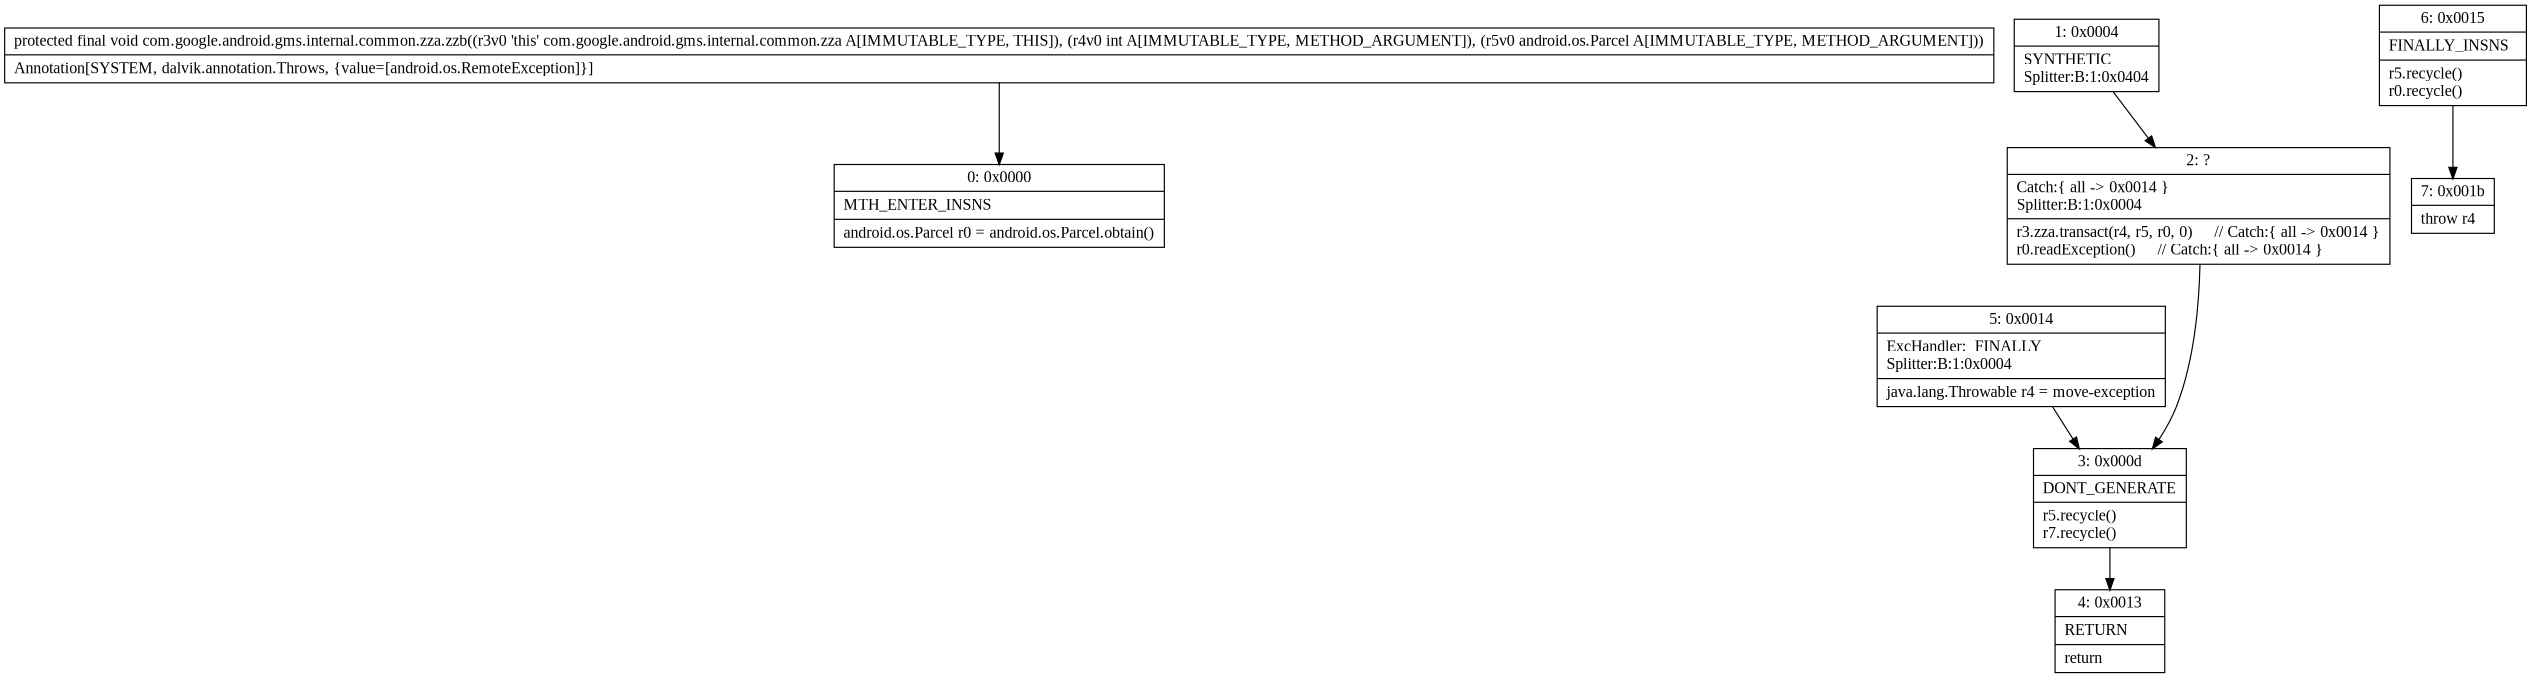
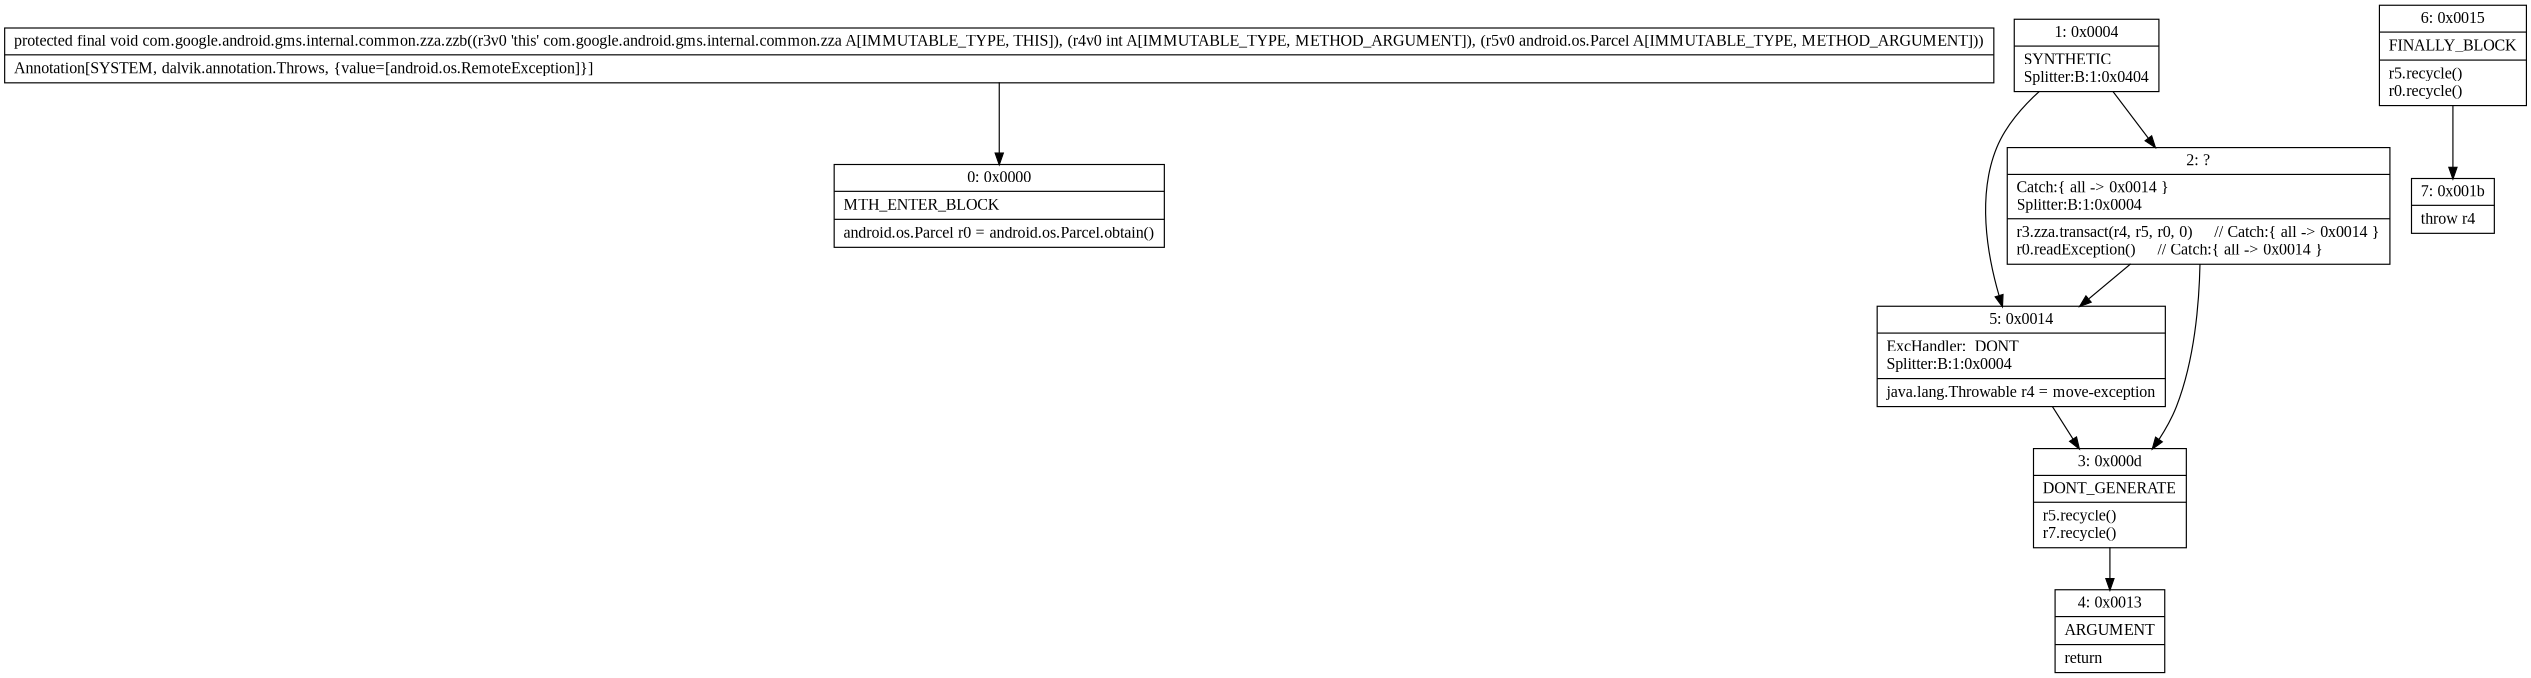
node "6: 0x0015": text "FINALLY_INSNS" -> "FINALLY_BLOCK"
edge "1: 0x0004" -> "5: 0x0014": added
node "0: 0x0000": text "MTH_ENTER_INSNS" -> "MTH_ENTER_BLOCK"
edge "2: ?" -> "5: 0x0014": added
node "5: 0x0014": text "ExcHandler:  FINALLY" -> "ExcHandler:  DONT"
node "4: 0x0013": text "RETURN" -> "ARGUMENT"
